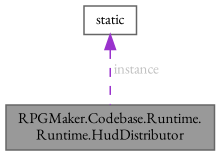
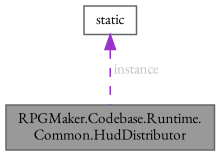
node "RPGMaker.Codebase.Runtime. Runtime.HudDistributor": label "RPGMaker.Codebase.Runtime. Runtime.HudDistributor" -> "RPGMaker.Codebase.Runtime. Common.HudDistributor"
